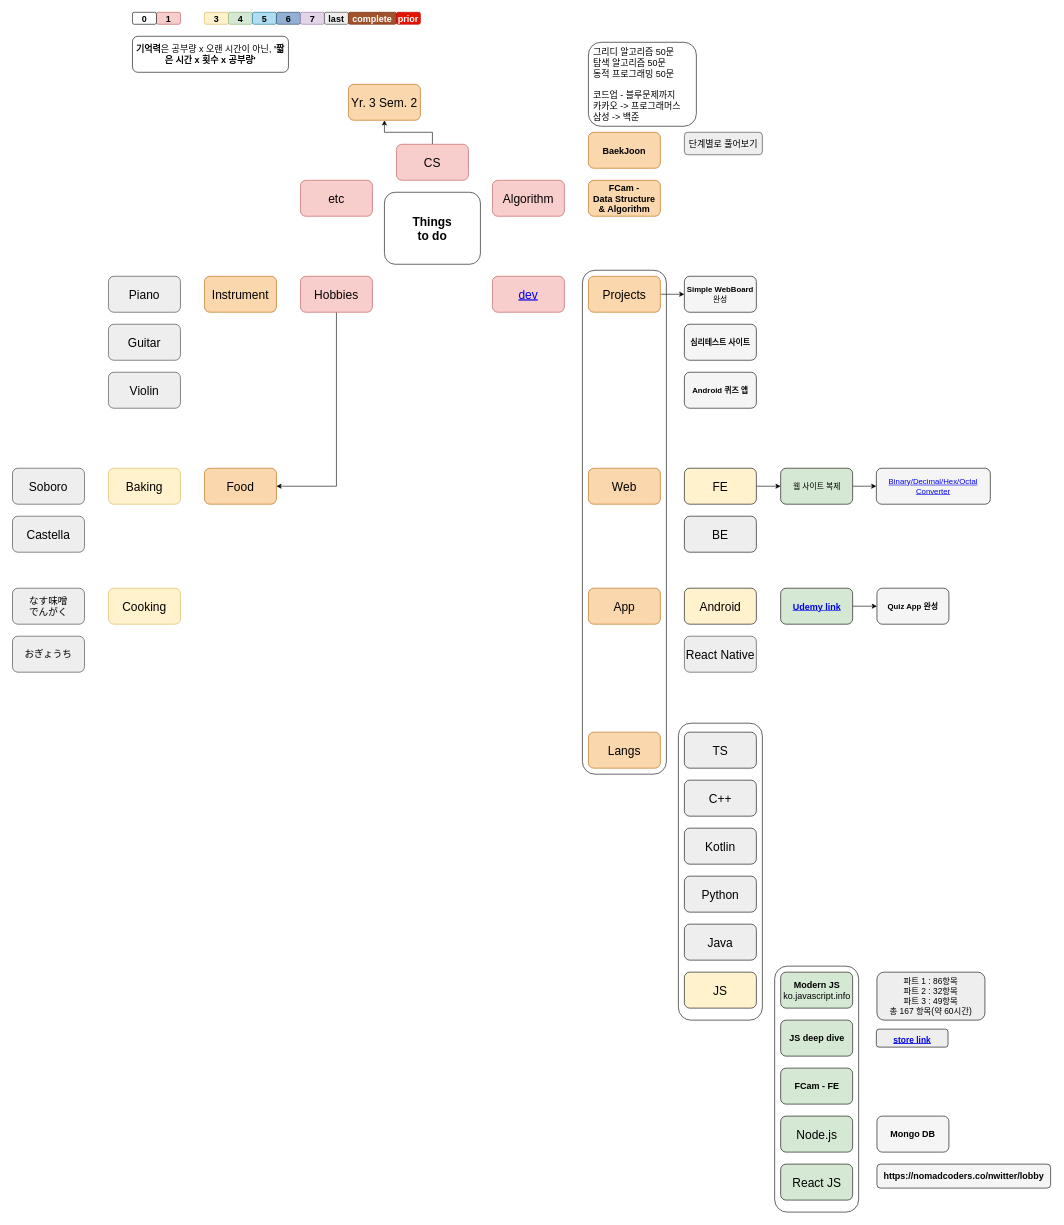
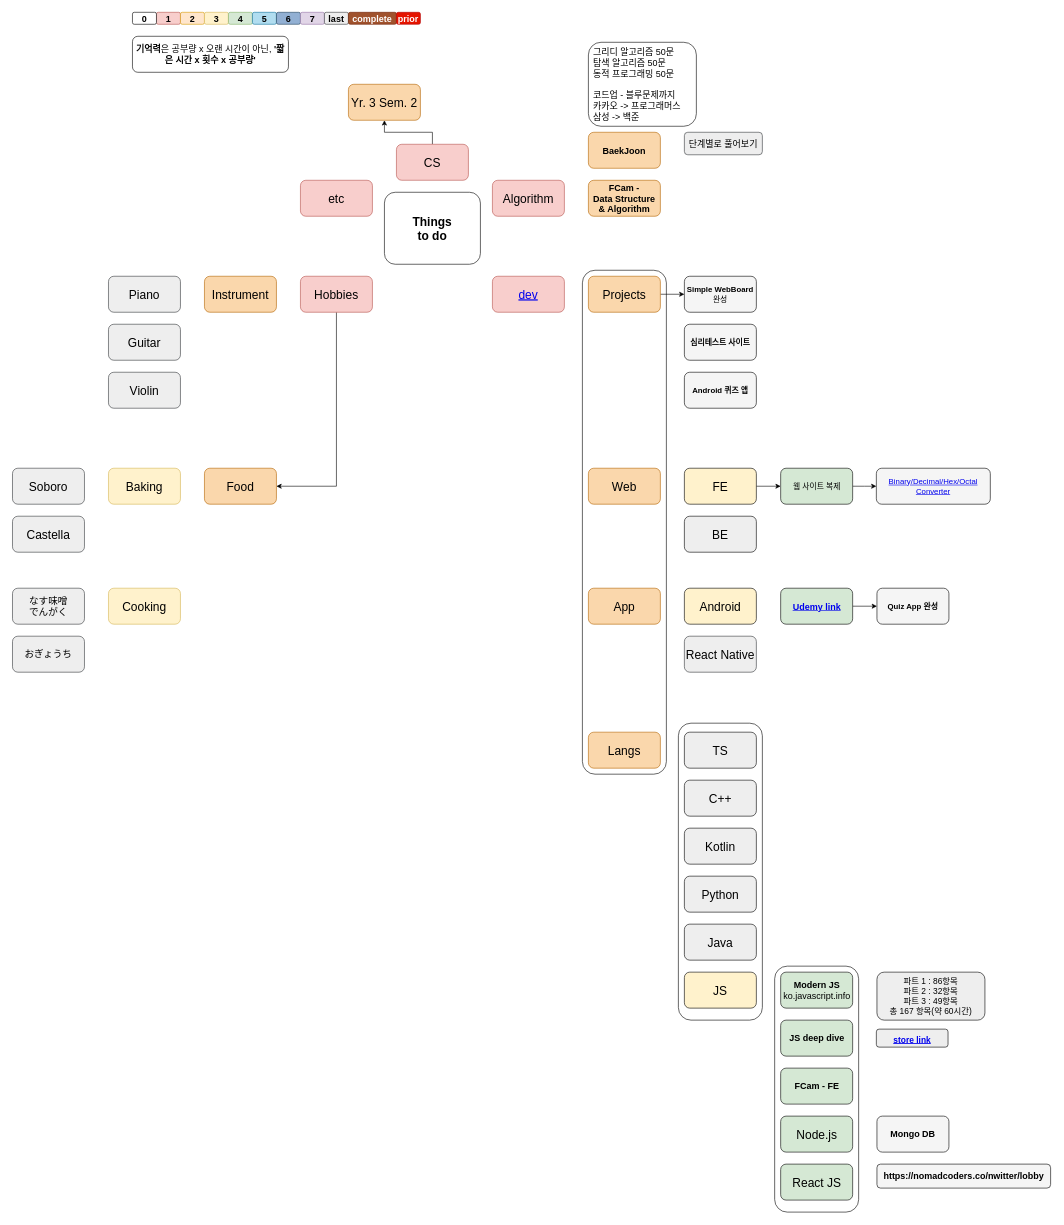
node "2": added
